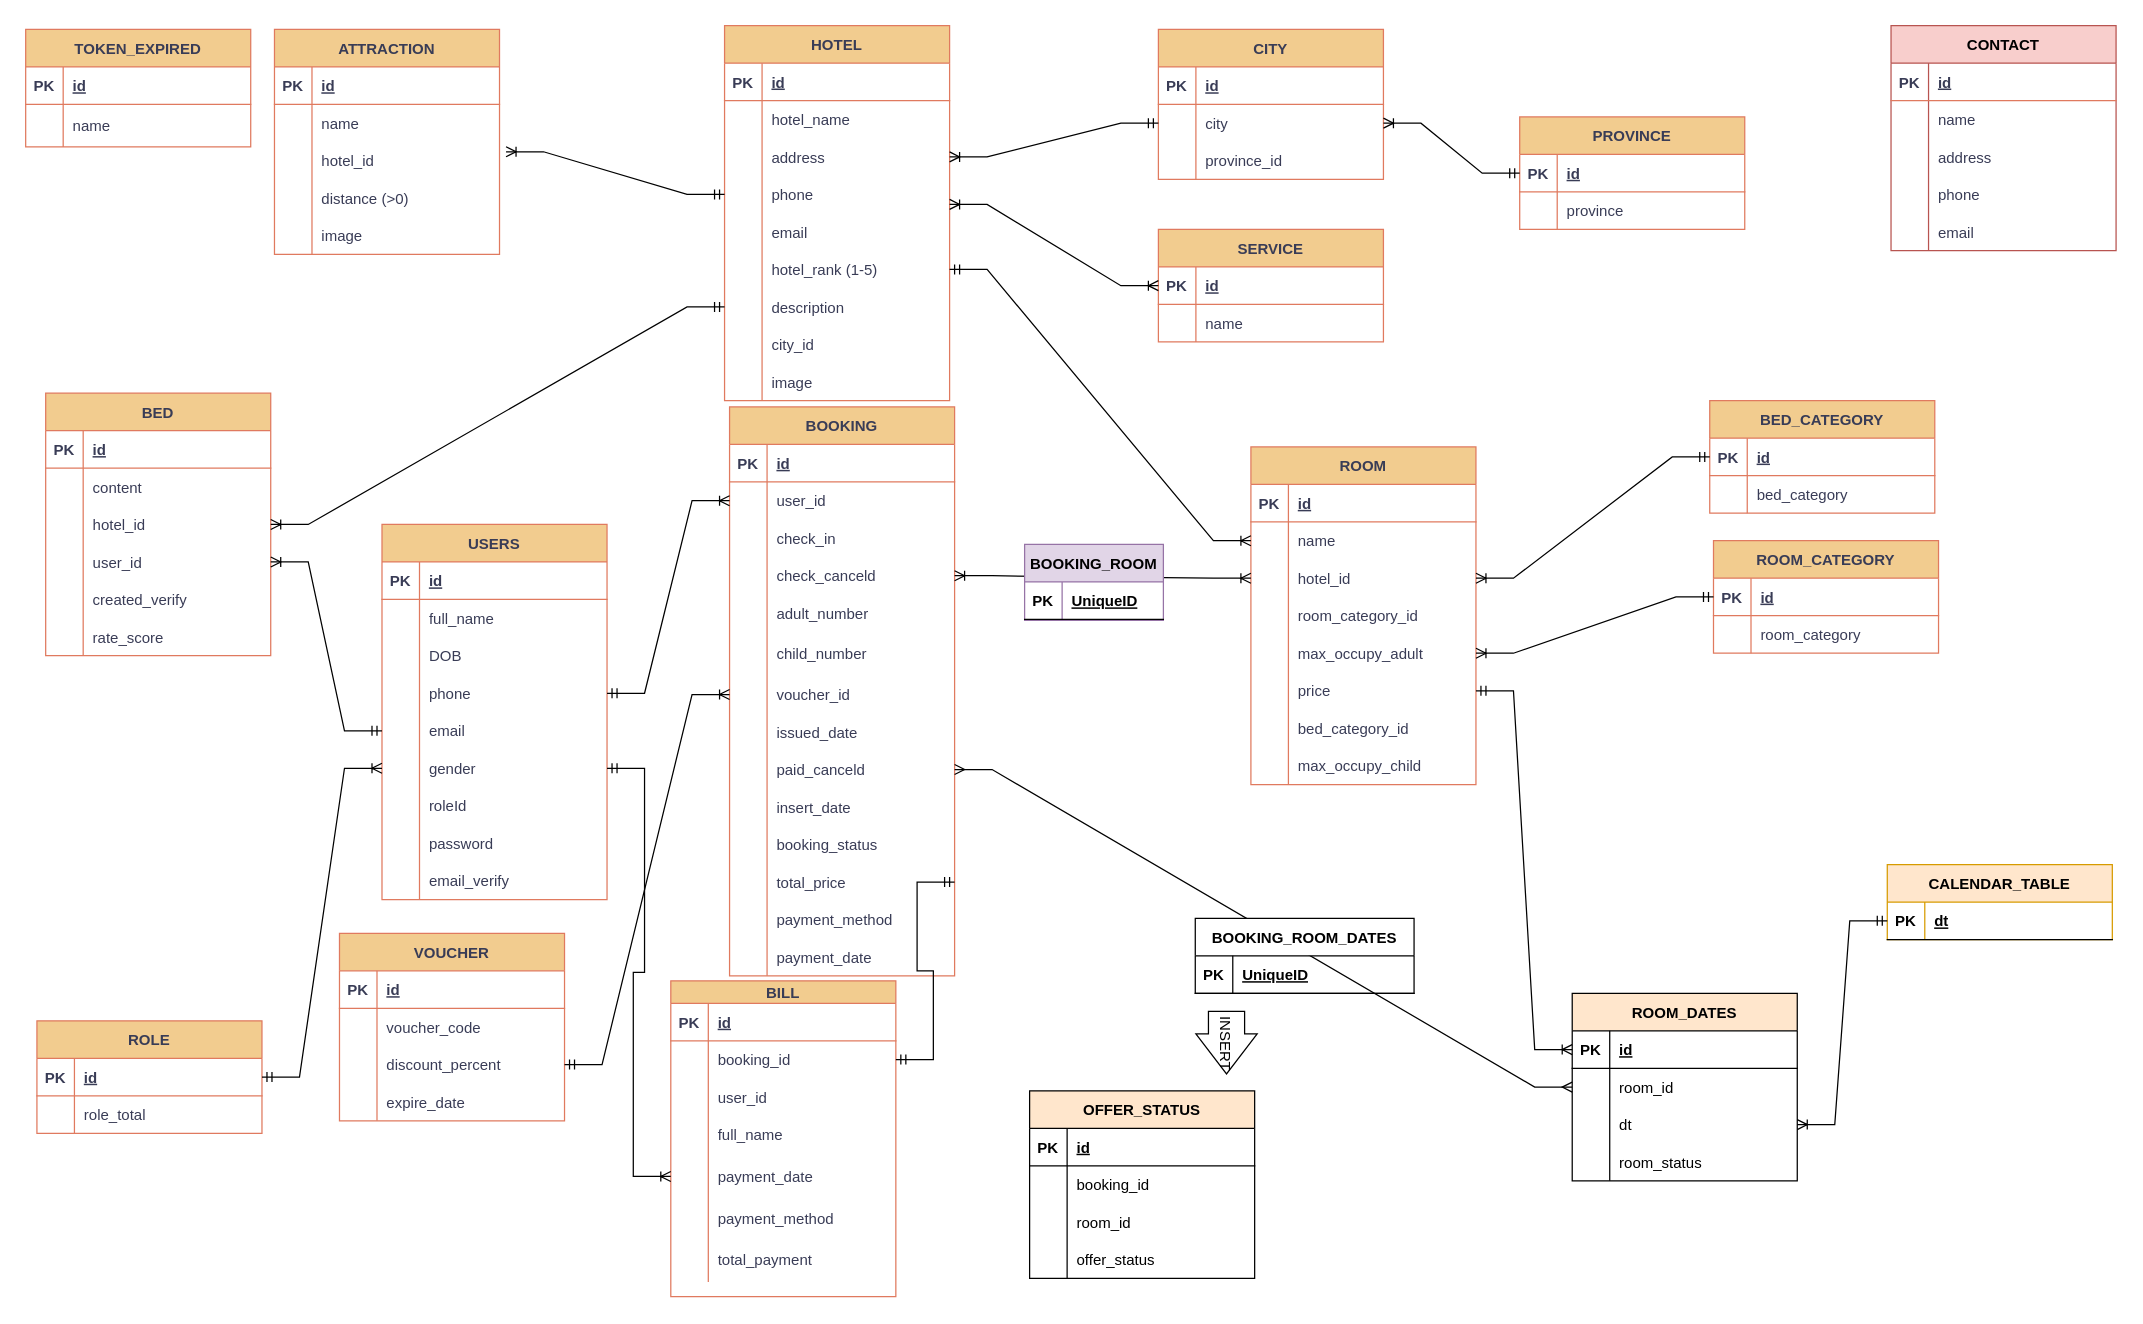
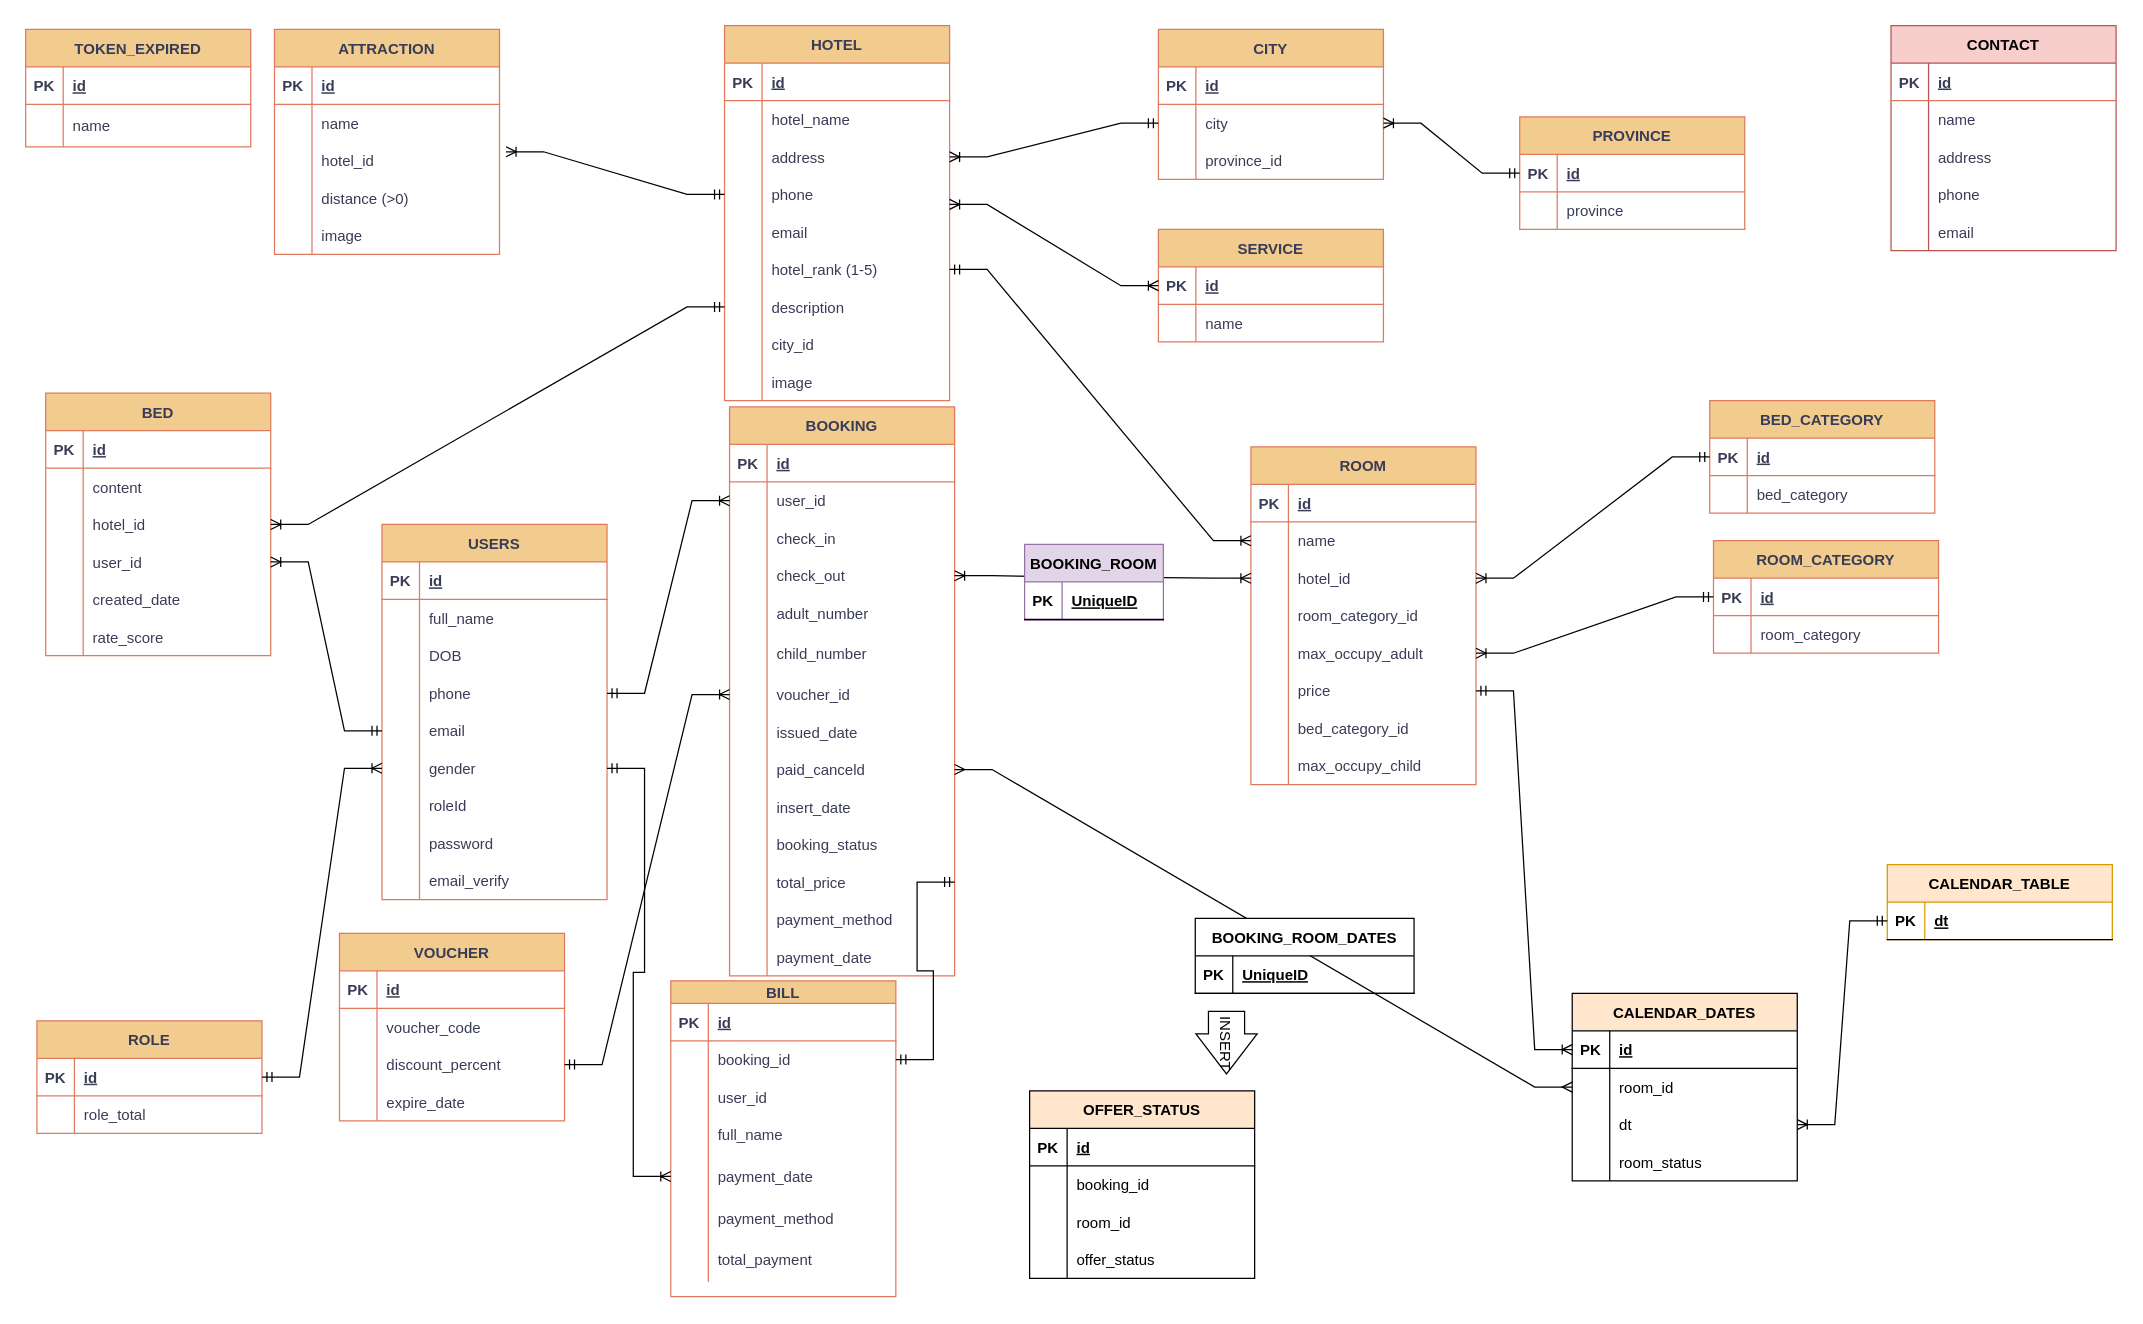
node "check_canceld": label "check_canceld" -> "check_out"
node "created_verify": label "created_verify" -> "created_date"
node "ROOM_DATES": label "ROOM_DATES" -> "CALENDAR_DATES"
